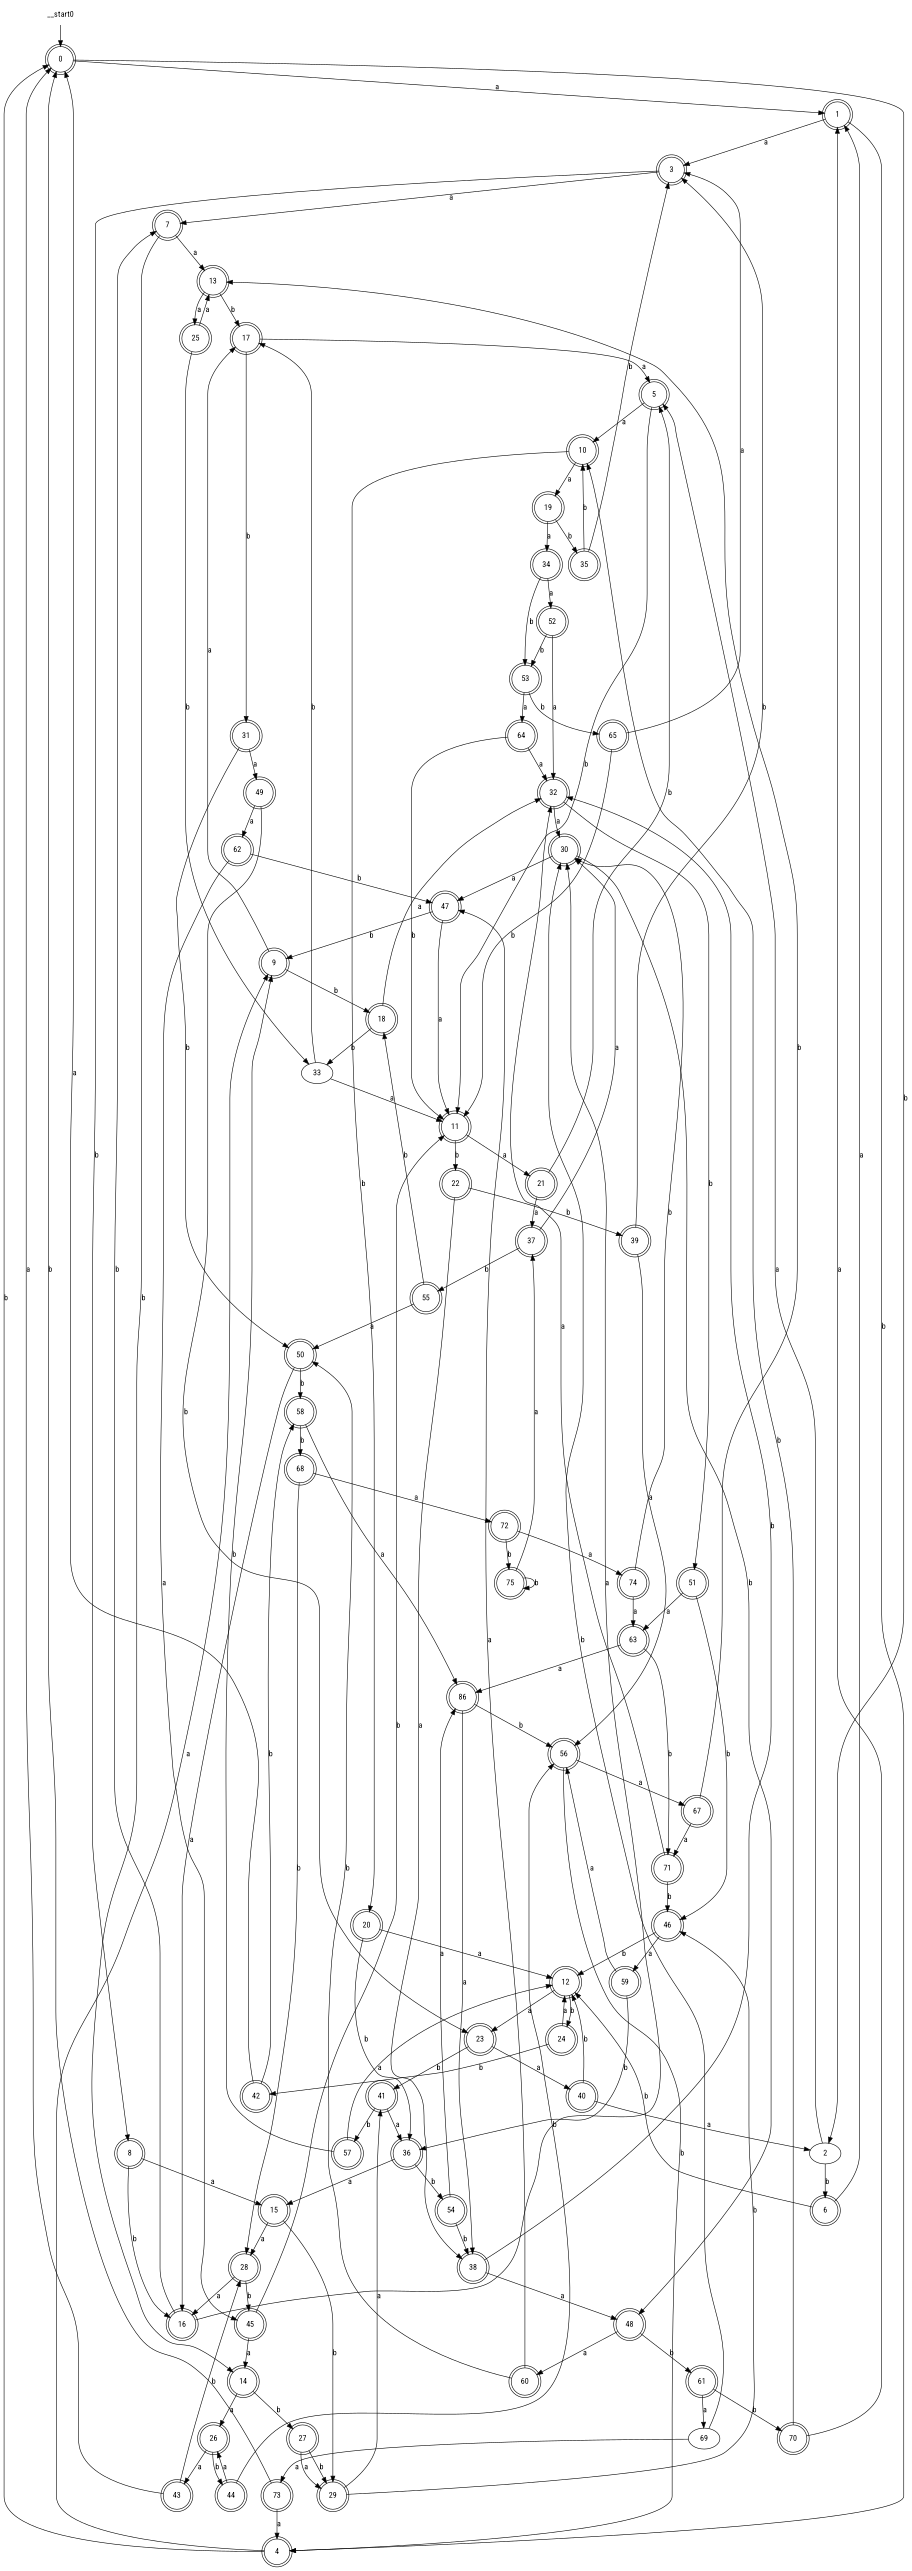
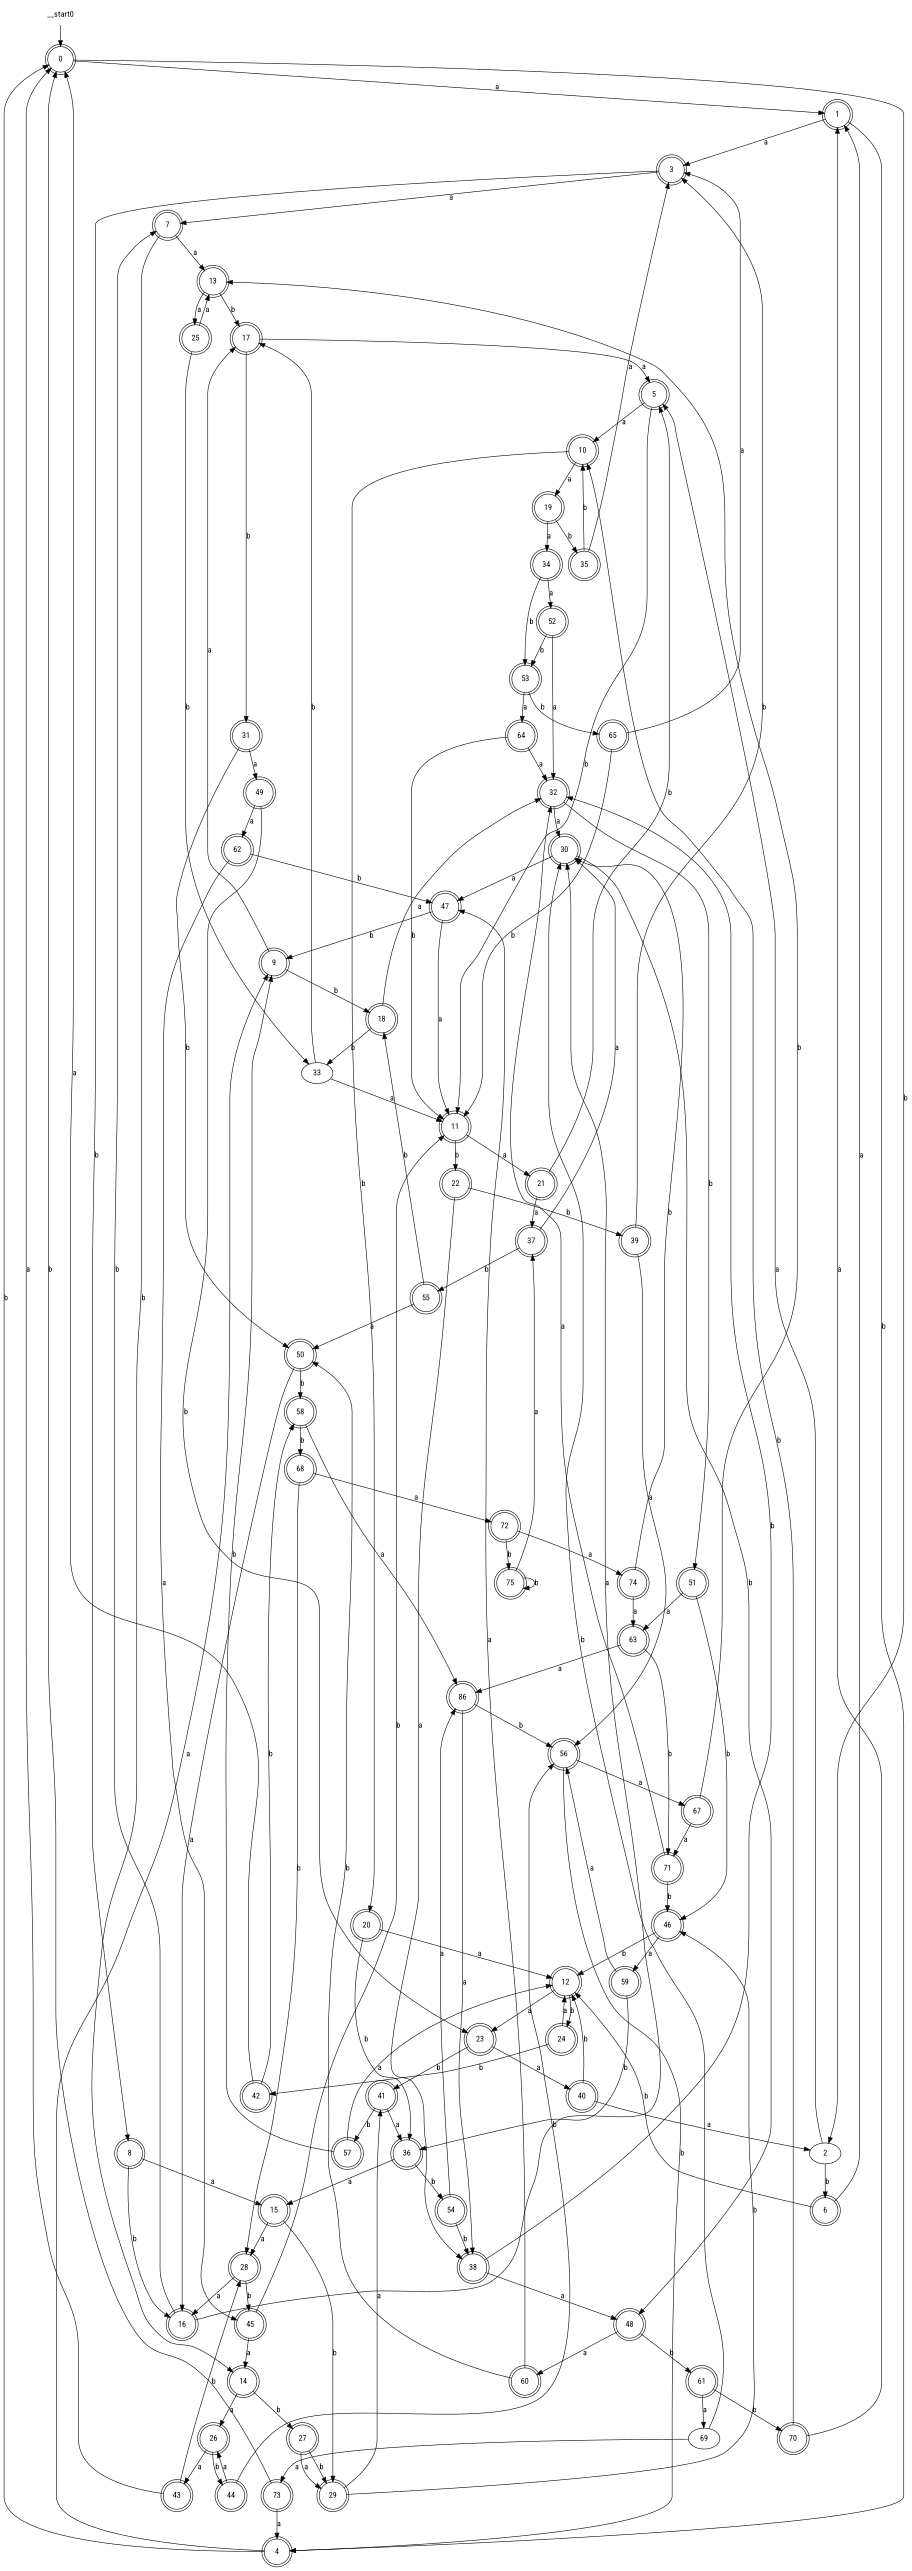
edge "35" -> "3": label "b" -> "a"
